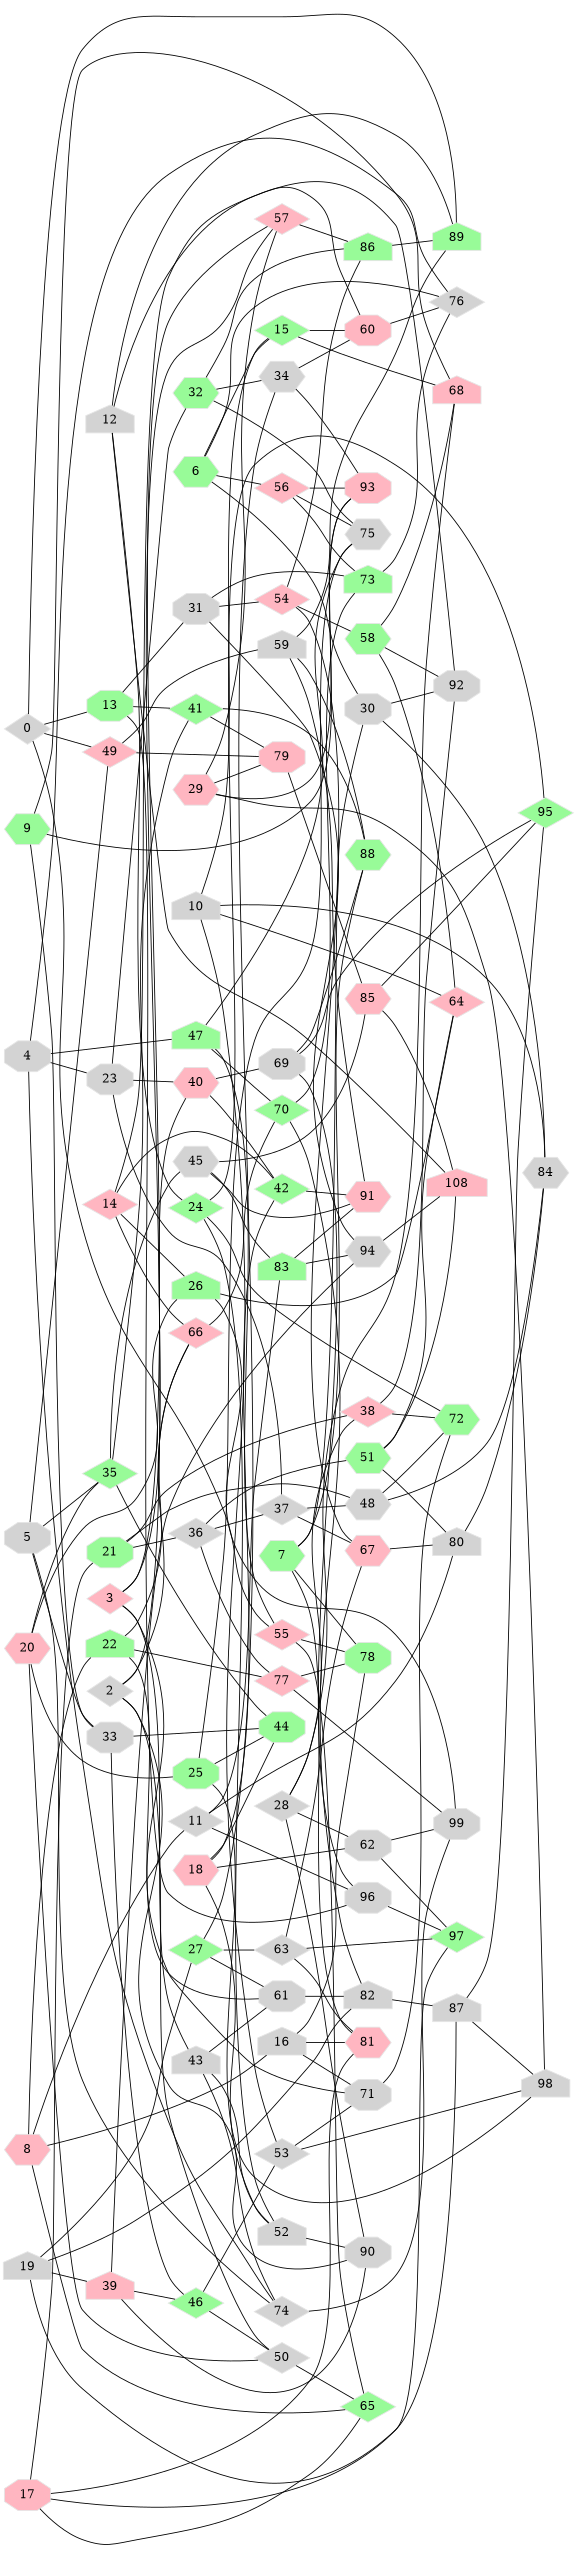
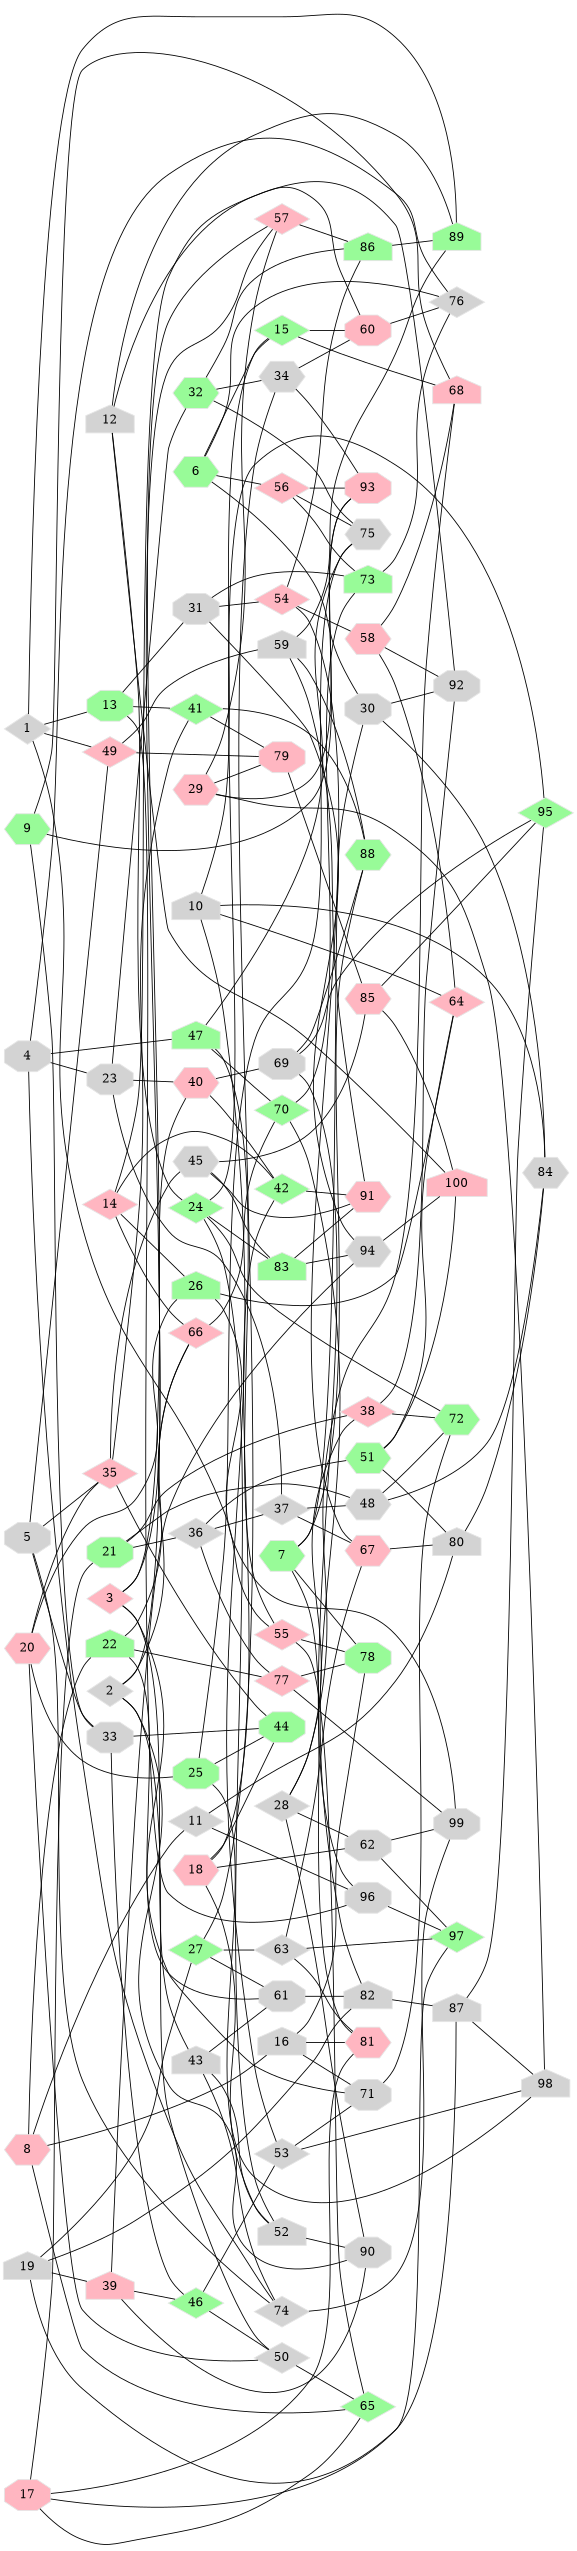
node "58": fillcolor palegreen -> lightpink
node "0": label "0" -> "1"
node "108": label "108" -> "100"
edge "83" -- "11": now "83" -- "24"
node "35": fillcolor palegreen -> lightpink
